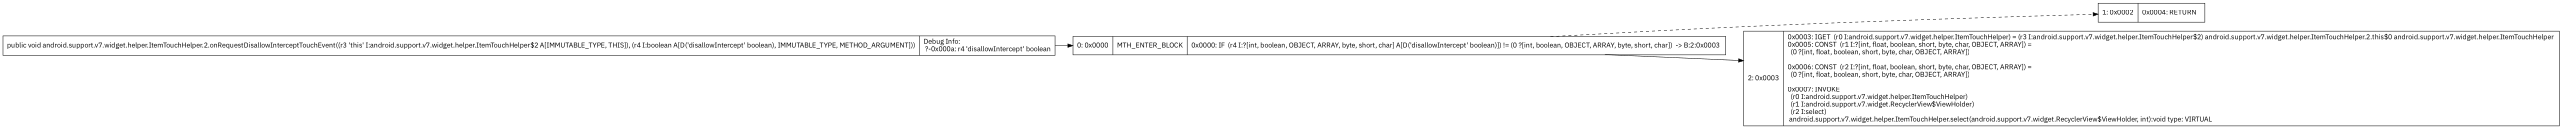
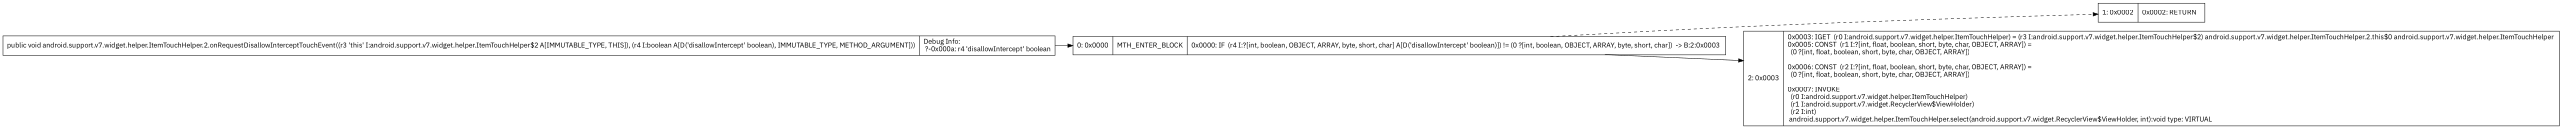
node "1: 0x0002": text "0x0004: RETURN" -> "0x0002: RETURN"
node "2: 0x0003": text "(r2 I:select)" -> "(r2 I:int)"
